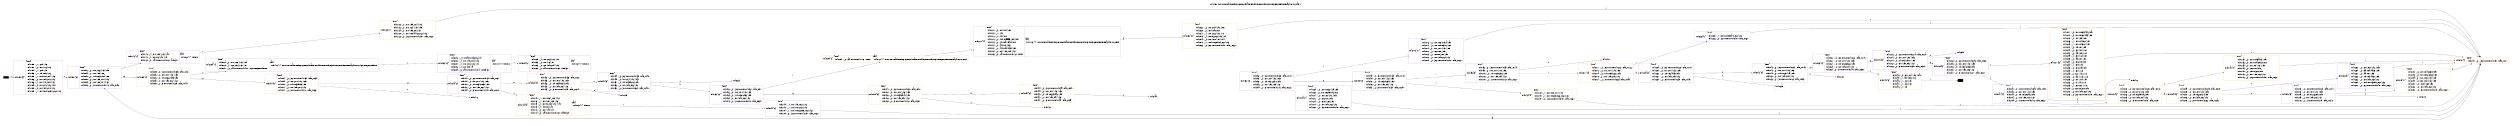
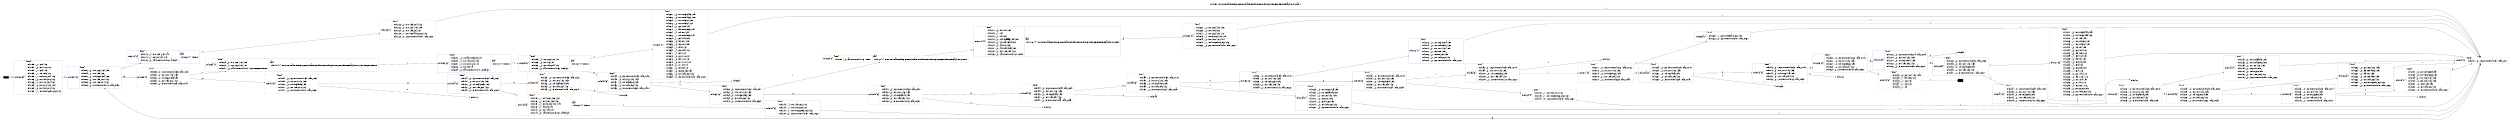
node "0x402301 [94]": added
edge "0x401f30 [25]" -> "0x401f49 [25]": now "0x4022ef [18]" -> "0x401f49 [25]"
node "0x401fad [25]": added
